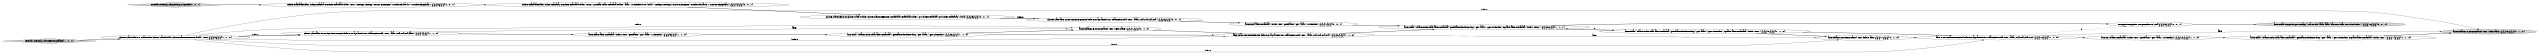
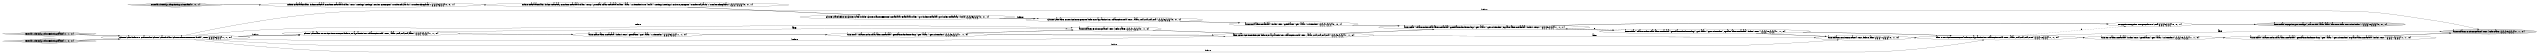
node "testAddWriteOnlyWithNoExistingAliases['0', '1', '0']": added
